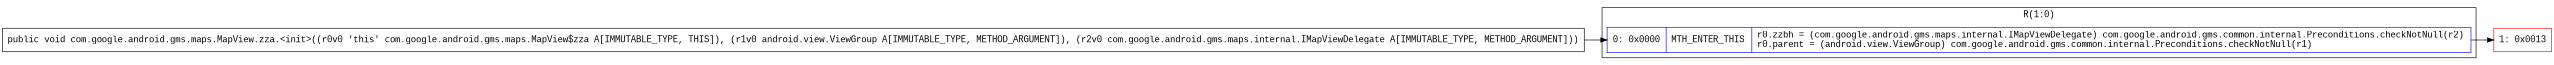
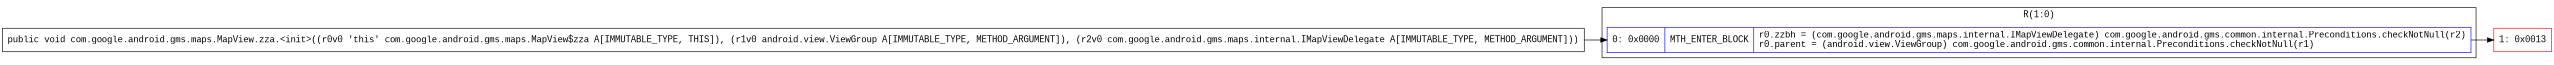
node "0: 0x0000": text "MTH_ENTER_THIS" -> "MTH_ENTER_BLOCK"
